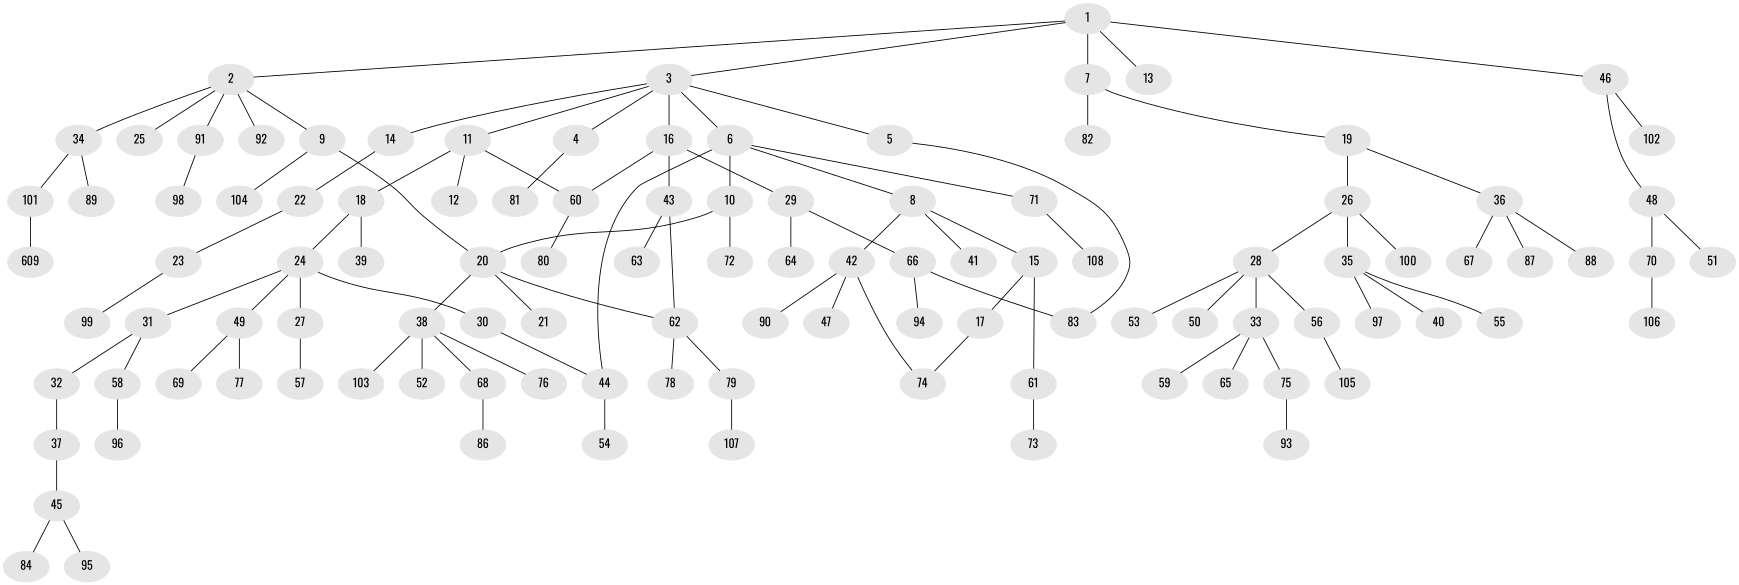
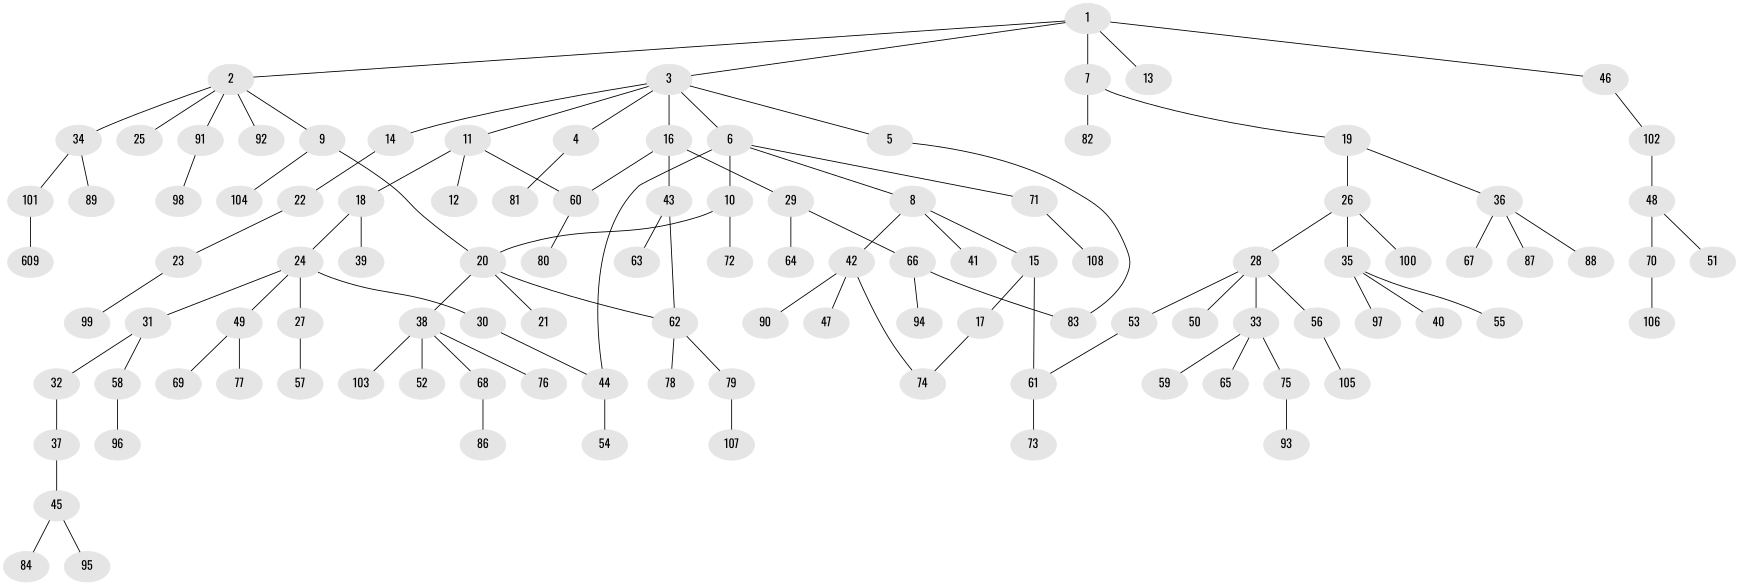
edge "46" -- "48": now "102" -- "48"
edge "53" -- "61": added
